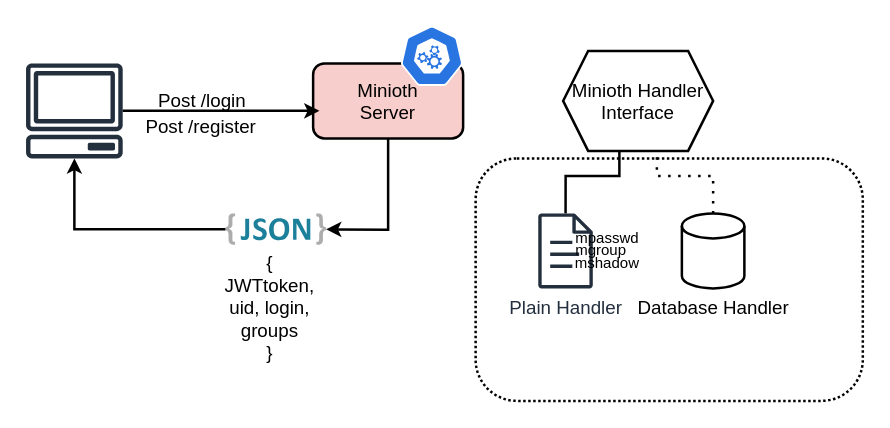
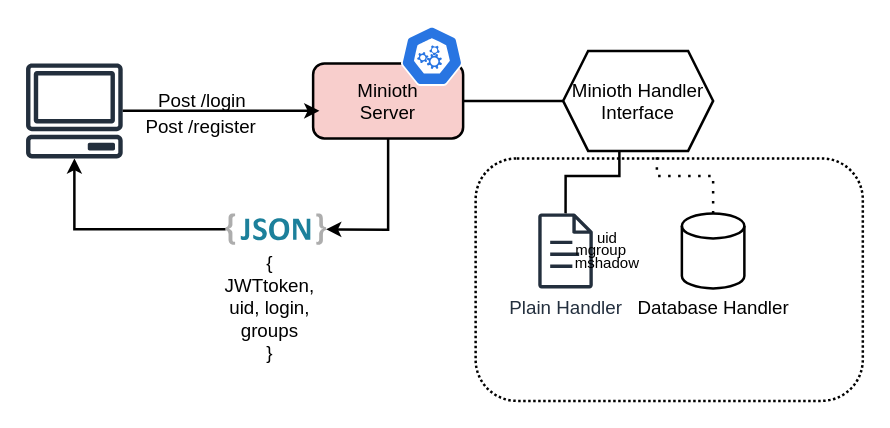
edge "Minioth Server" -- "Minioth Handler Interface": added
node "mpasswd": label "mpasswd" -> "uid"
